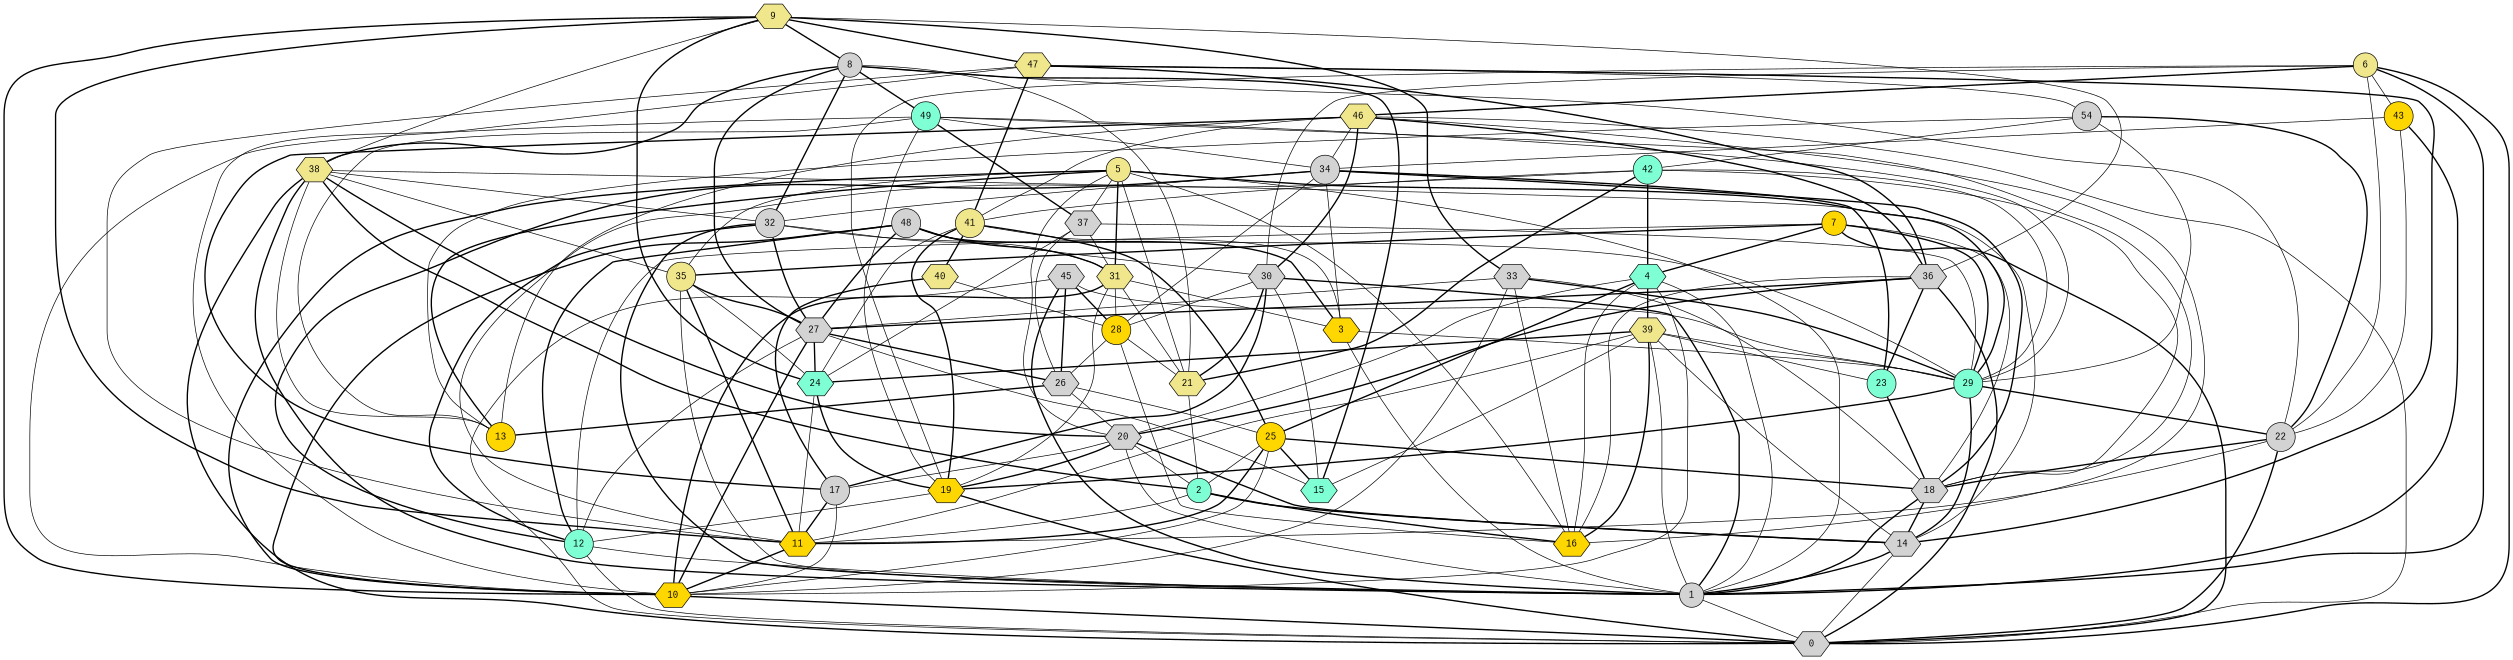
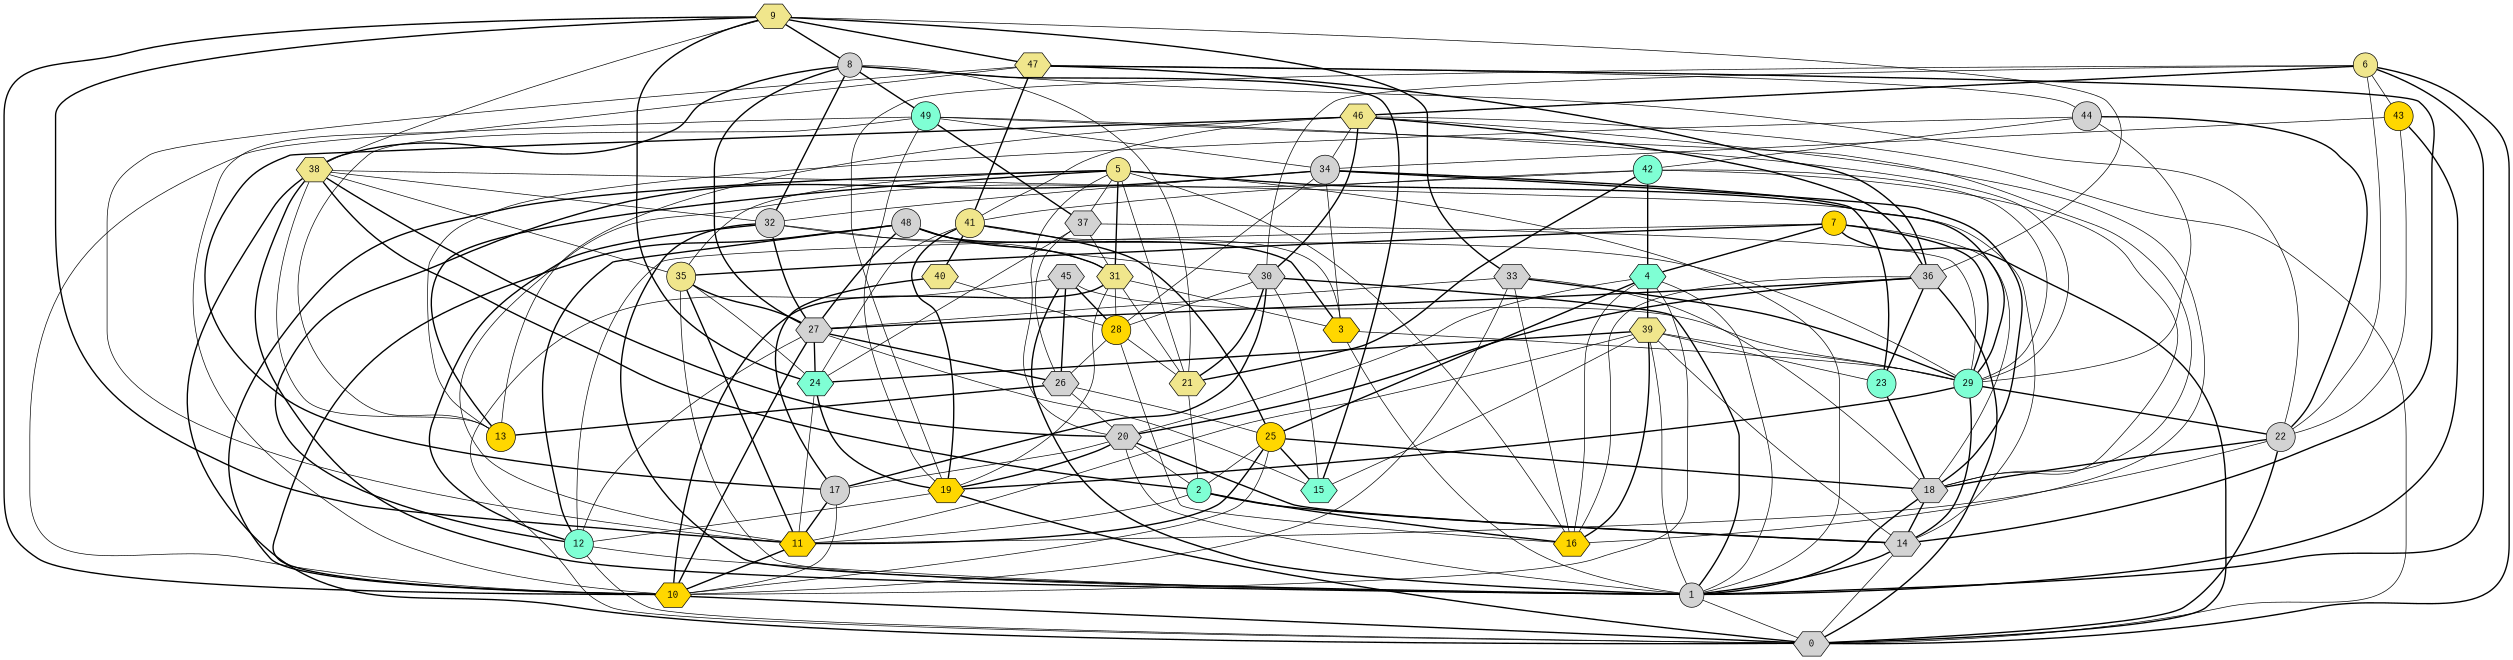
node "54": label "54" -> "44"
